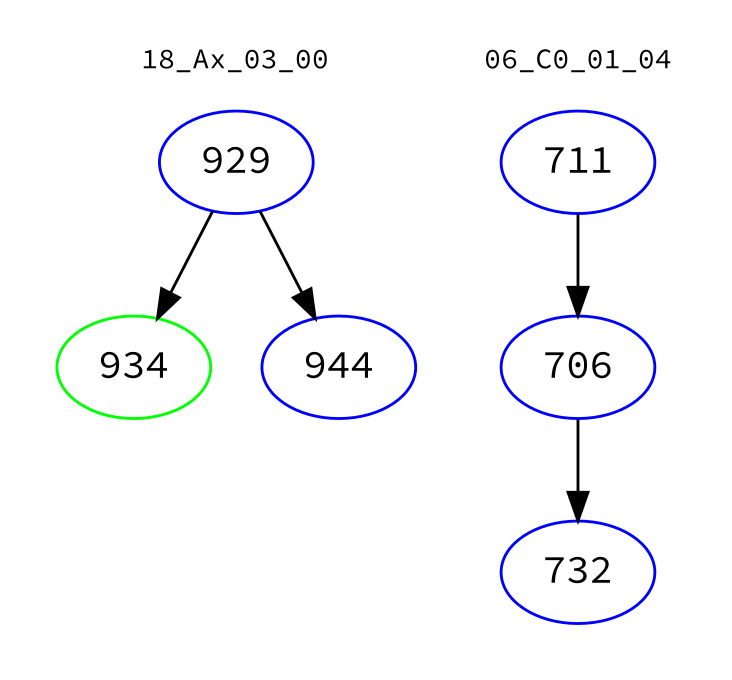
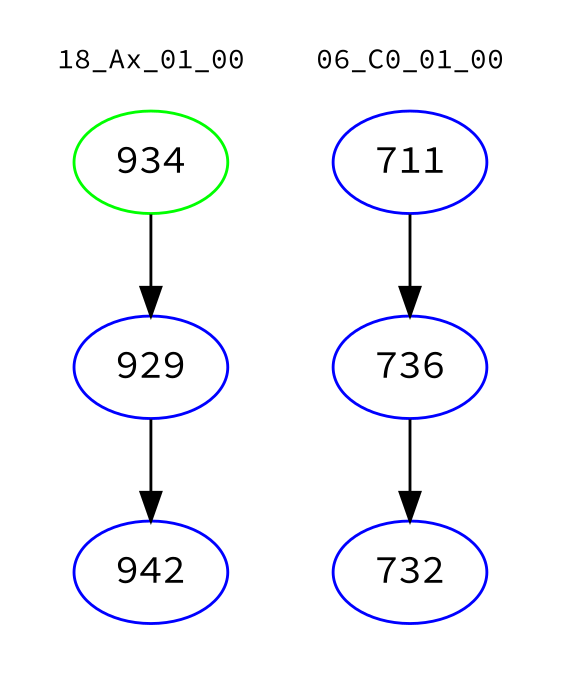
cluster "18_Ax_03_00": label "18_Ax_03_00" -> "18_Ax_01_00"
cluster "06_C0_01_04": label "06_C0_01_04" -> "06_C0_01_00"
edge "929" -> "934": reversed
node "944": label "944" -> "942"
node "706": label "706" -> "736"
